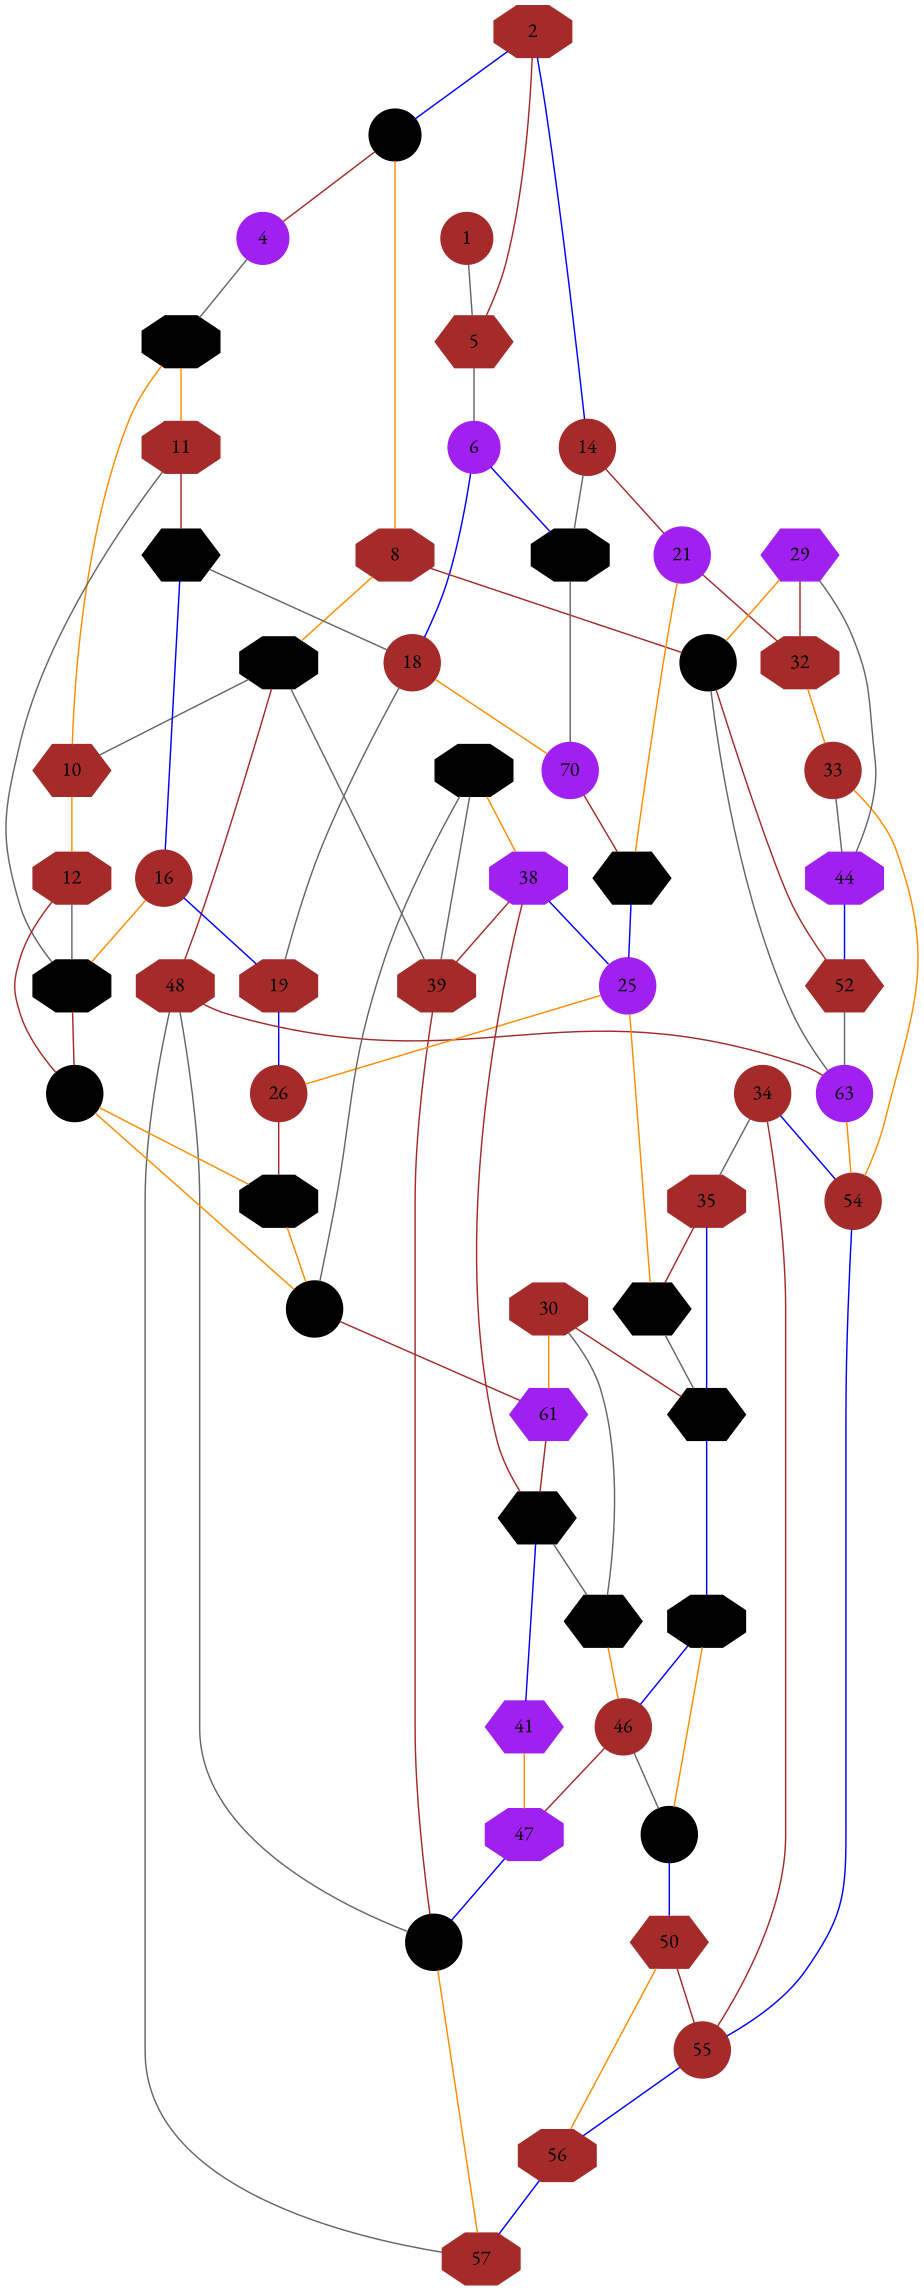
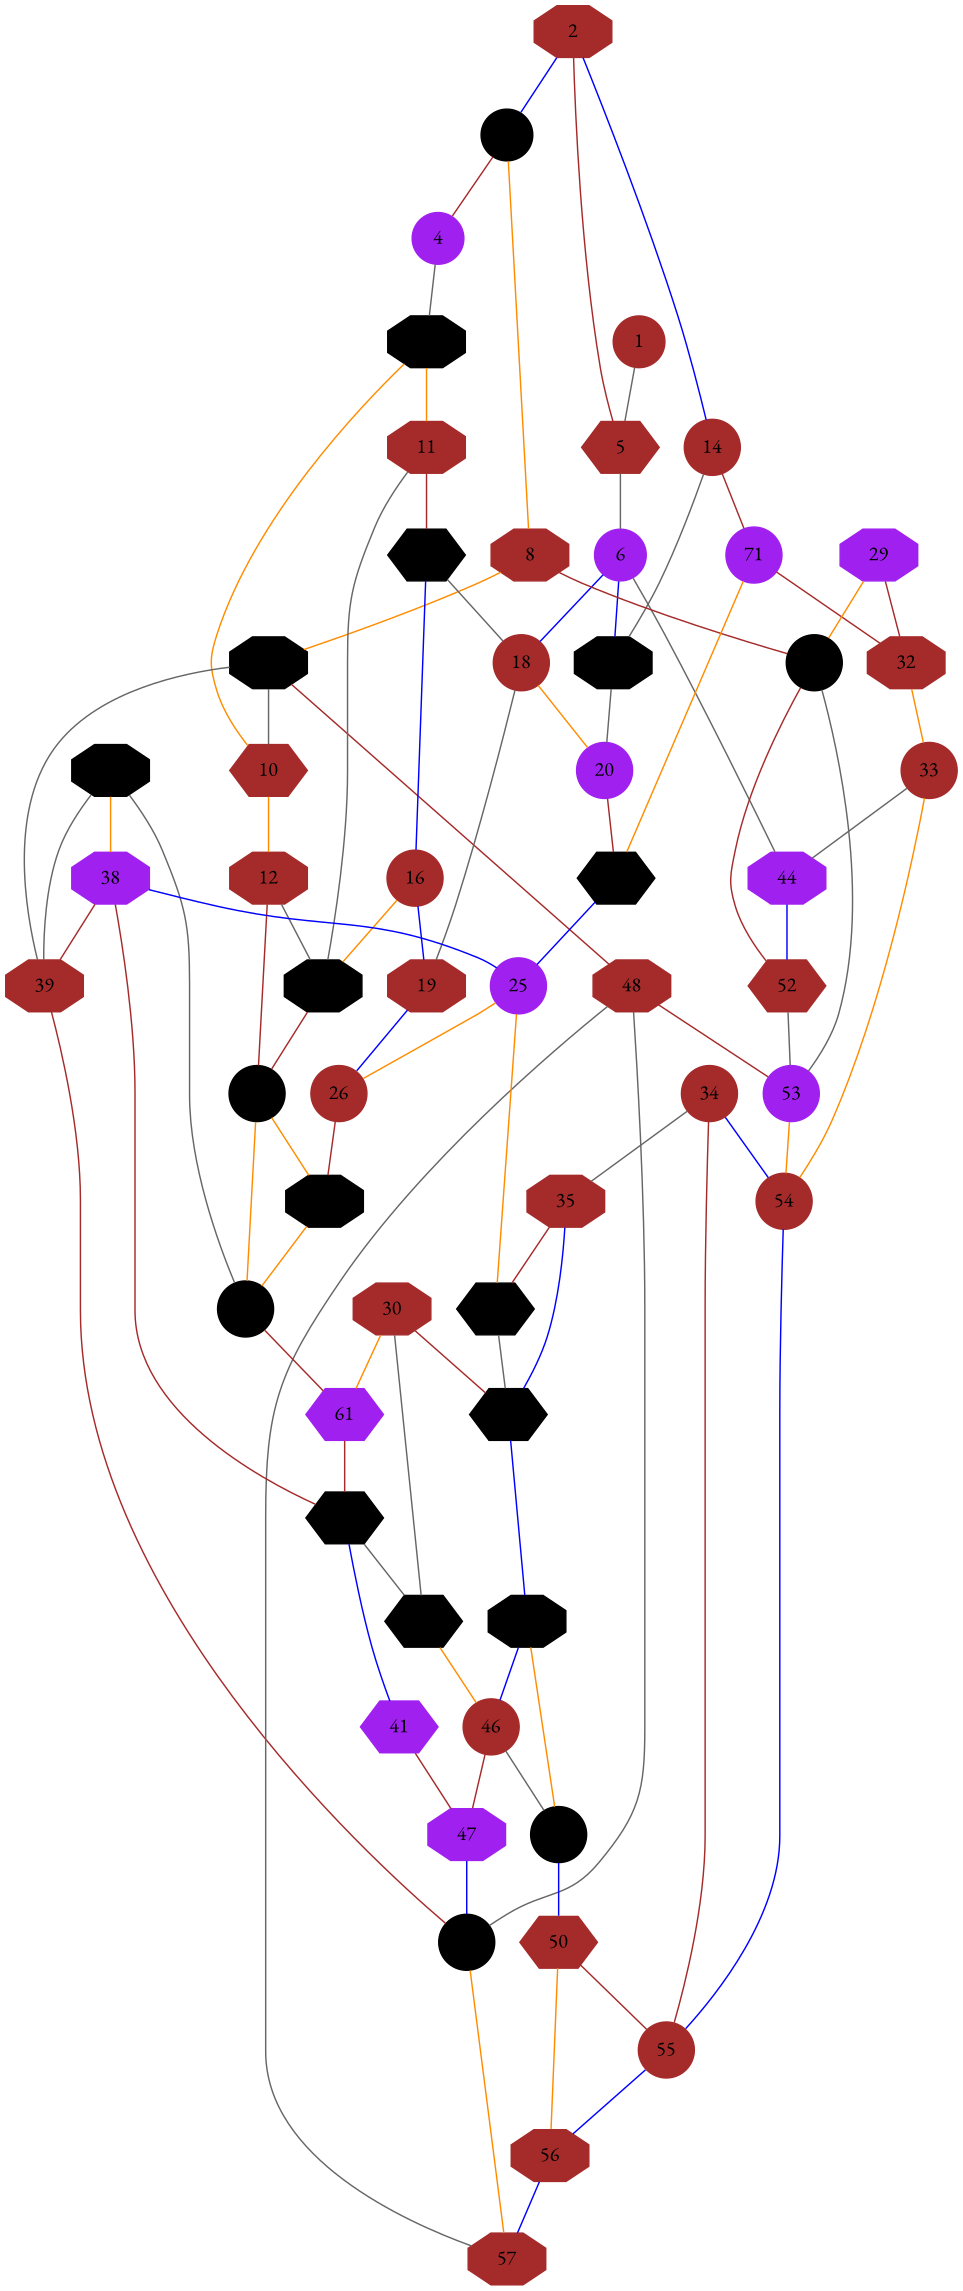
node "21": label "21" -> "71"
node "29": shape hexagon -> octagon
edge "29" -- "44": now "6" -- "44"
node "70": label "70" -> "20"
node "63": label "63" -> "53"
edge "41" -- "47": color darkorange -> brown
